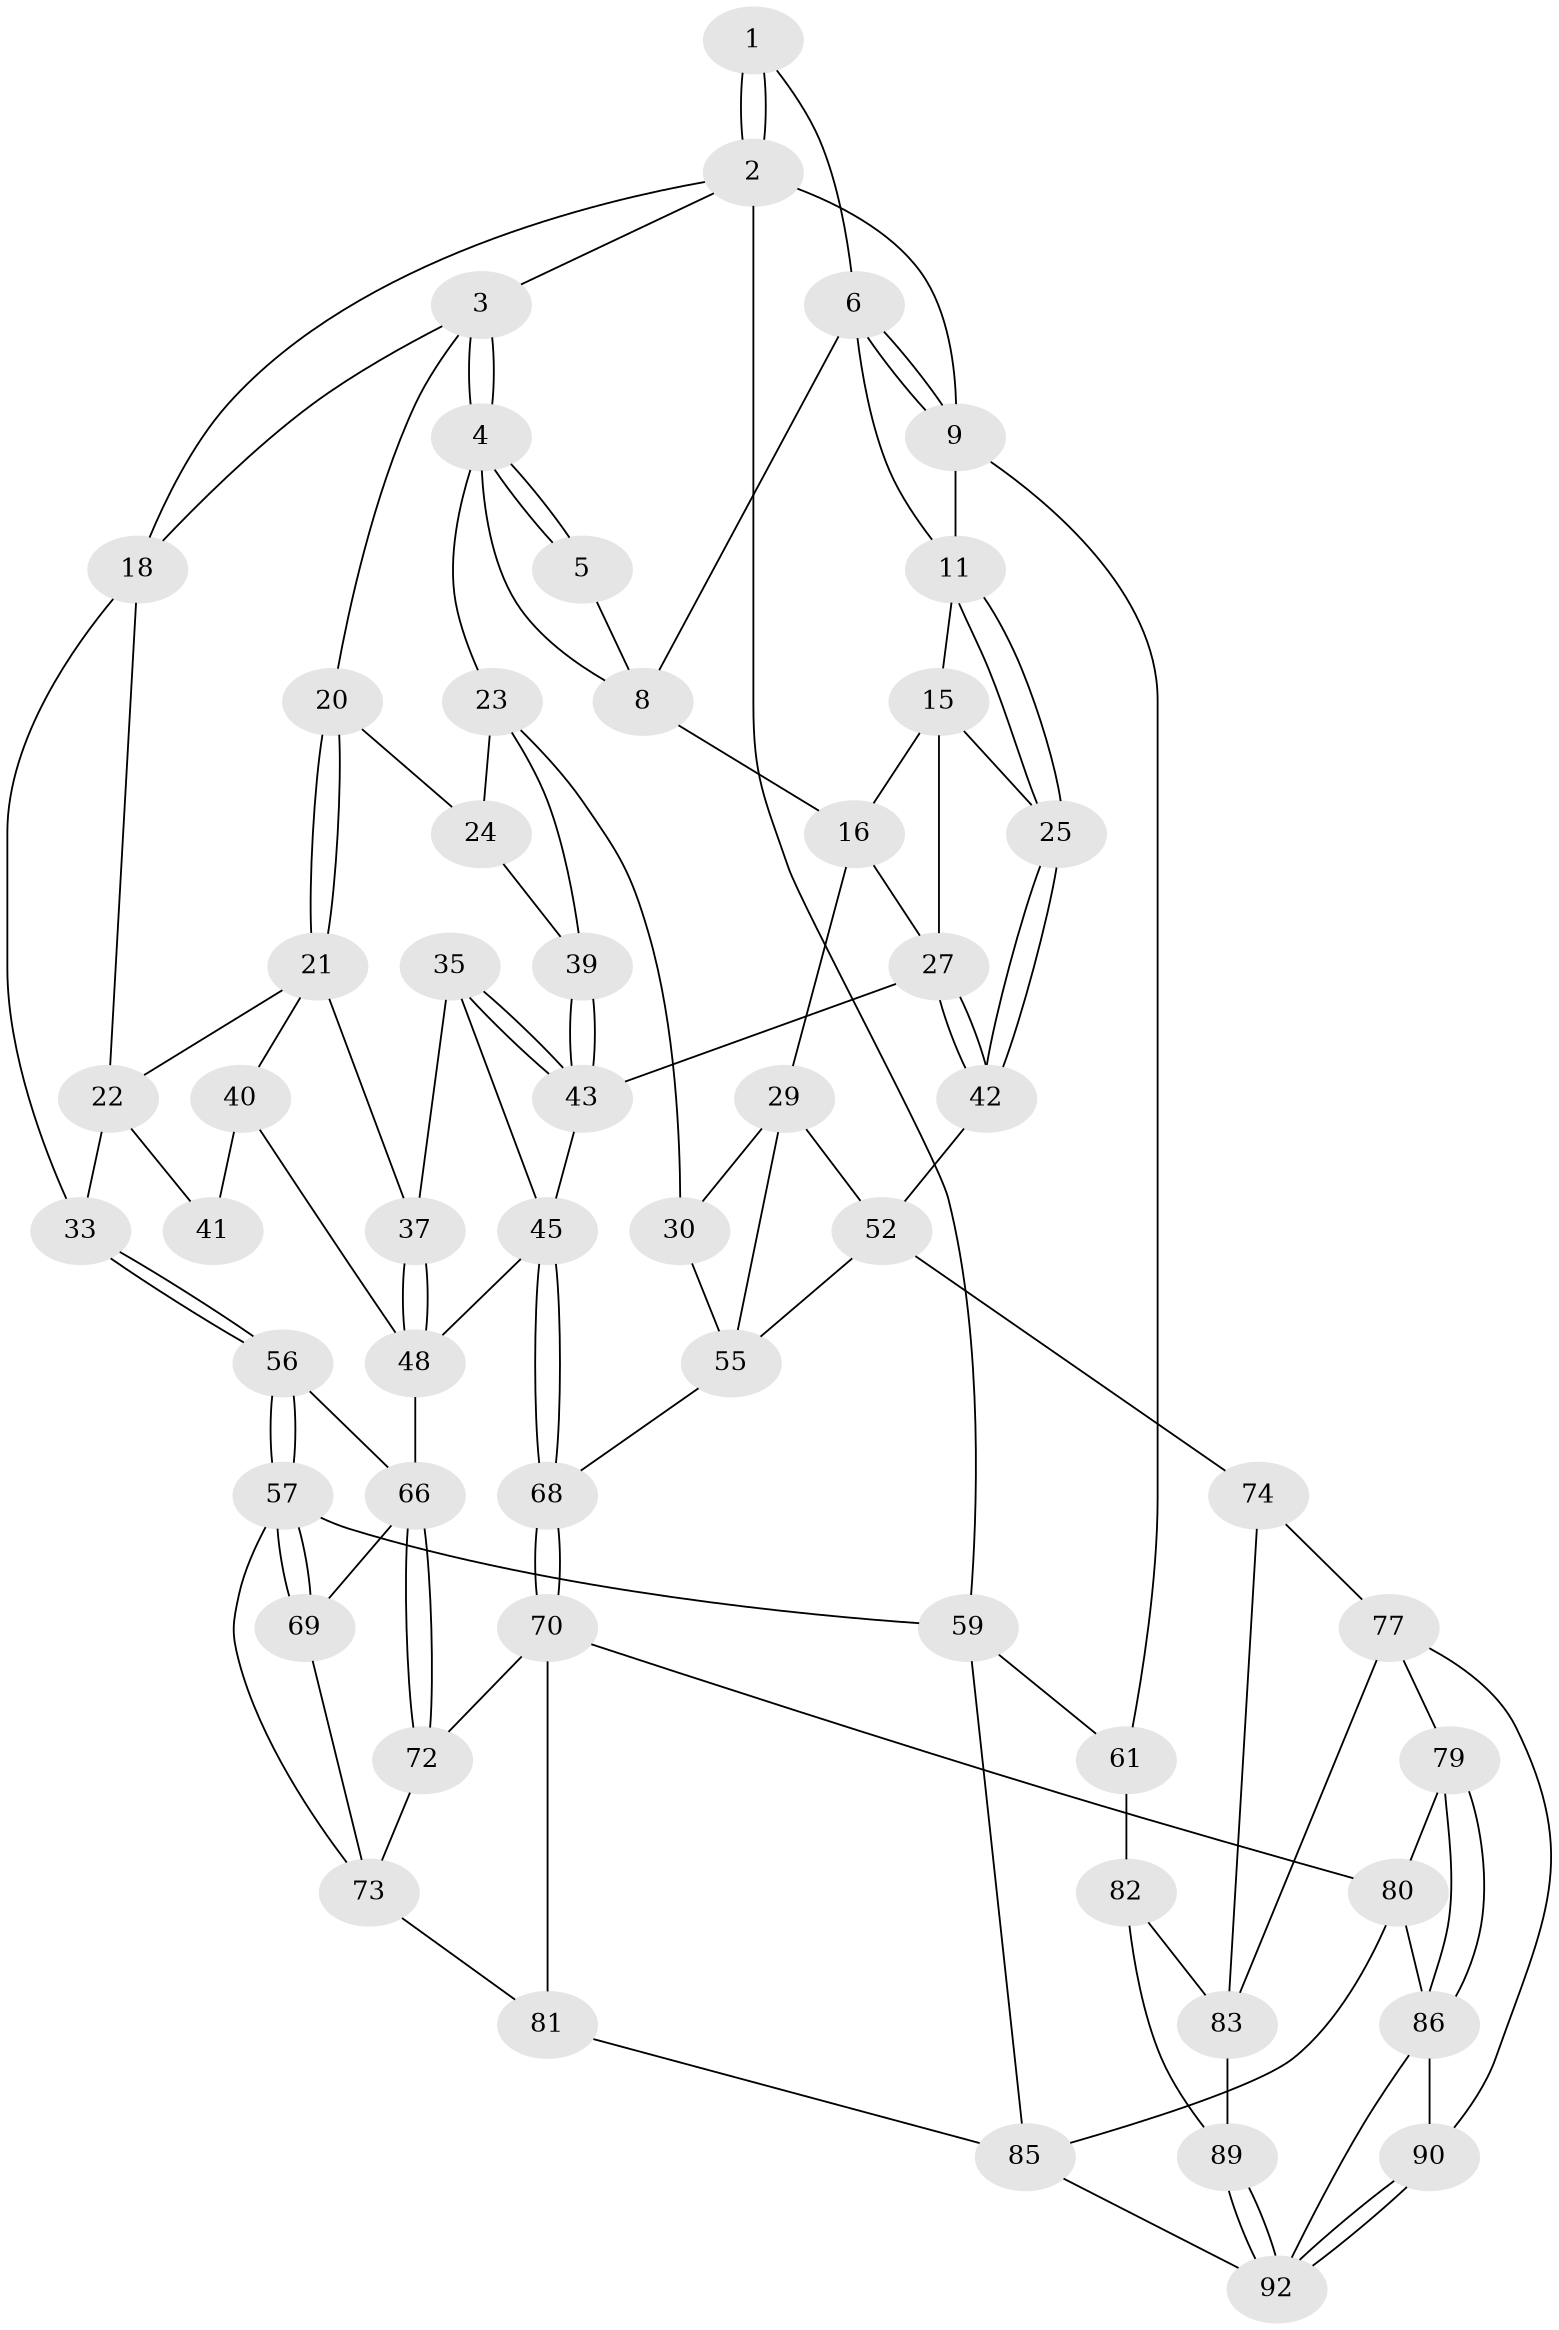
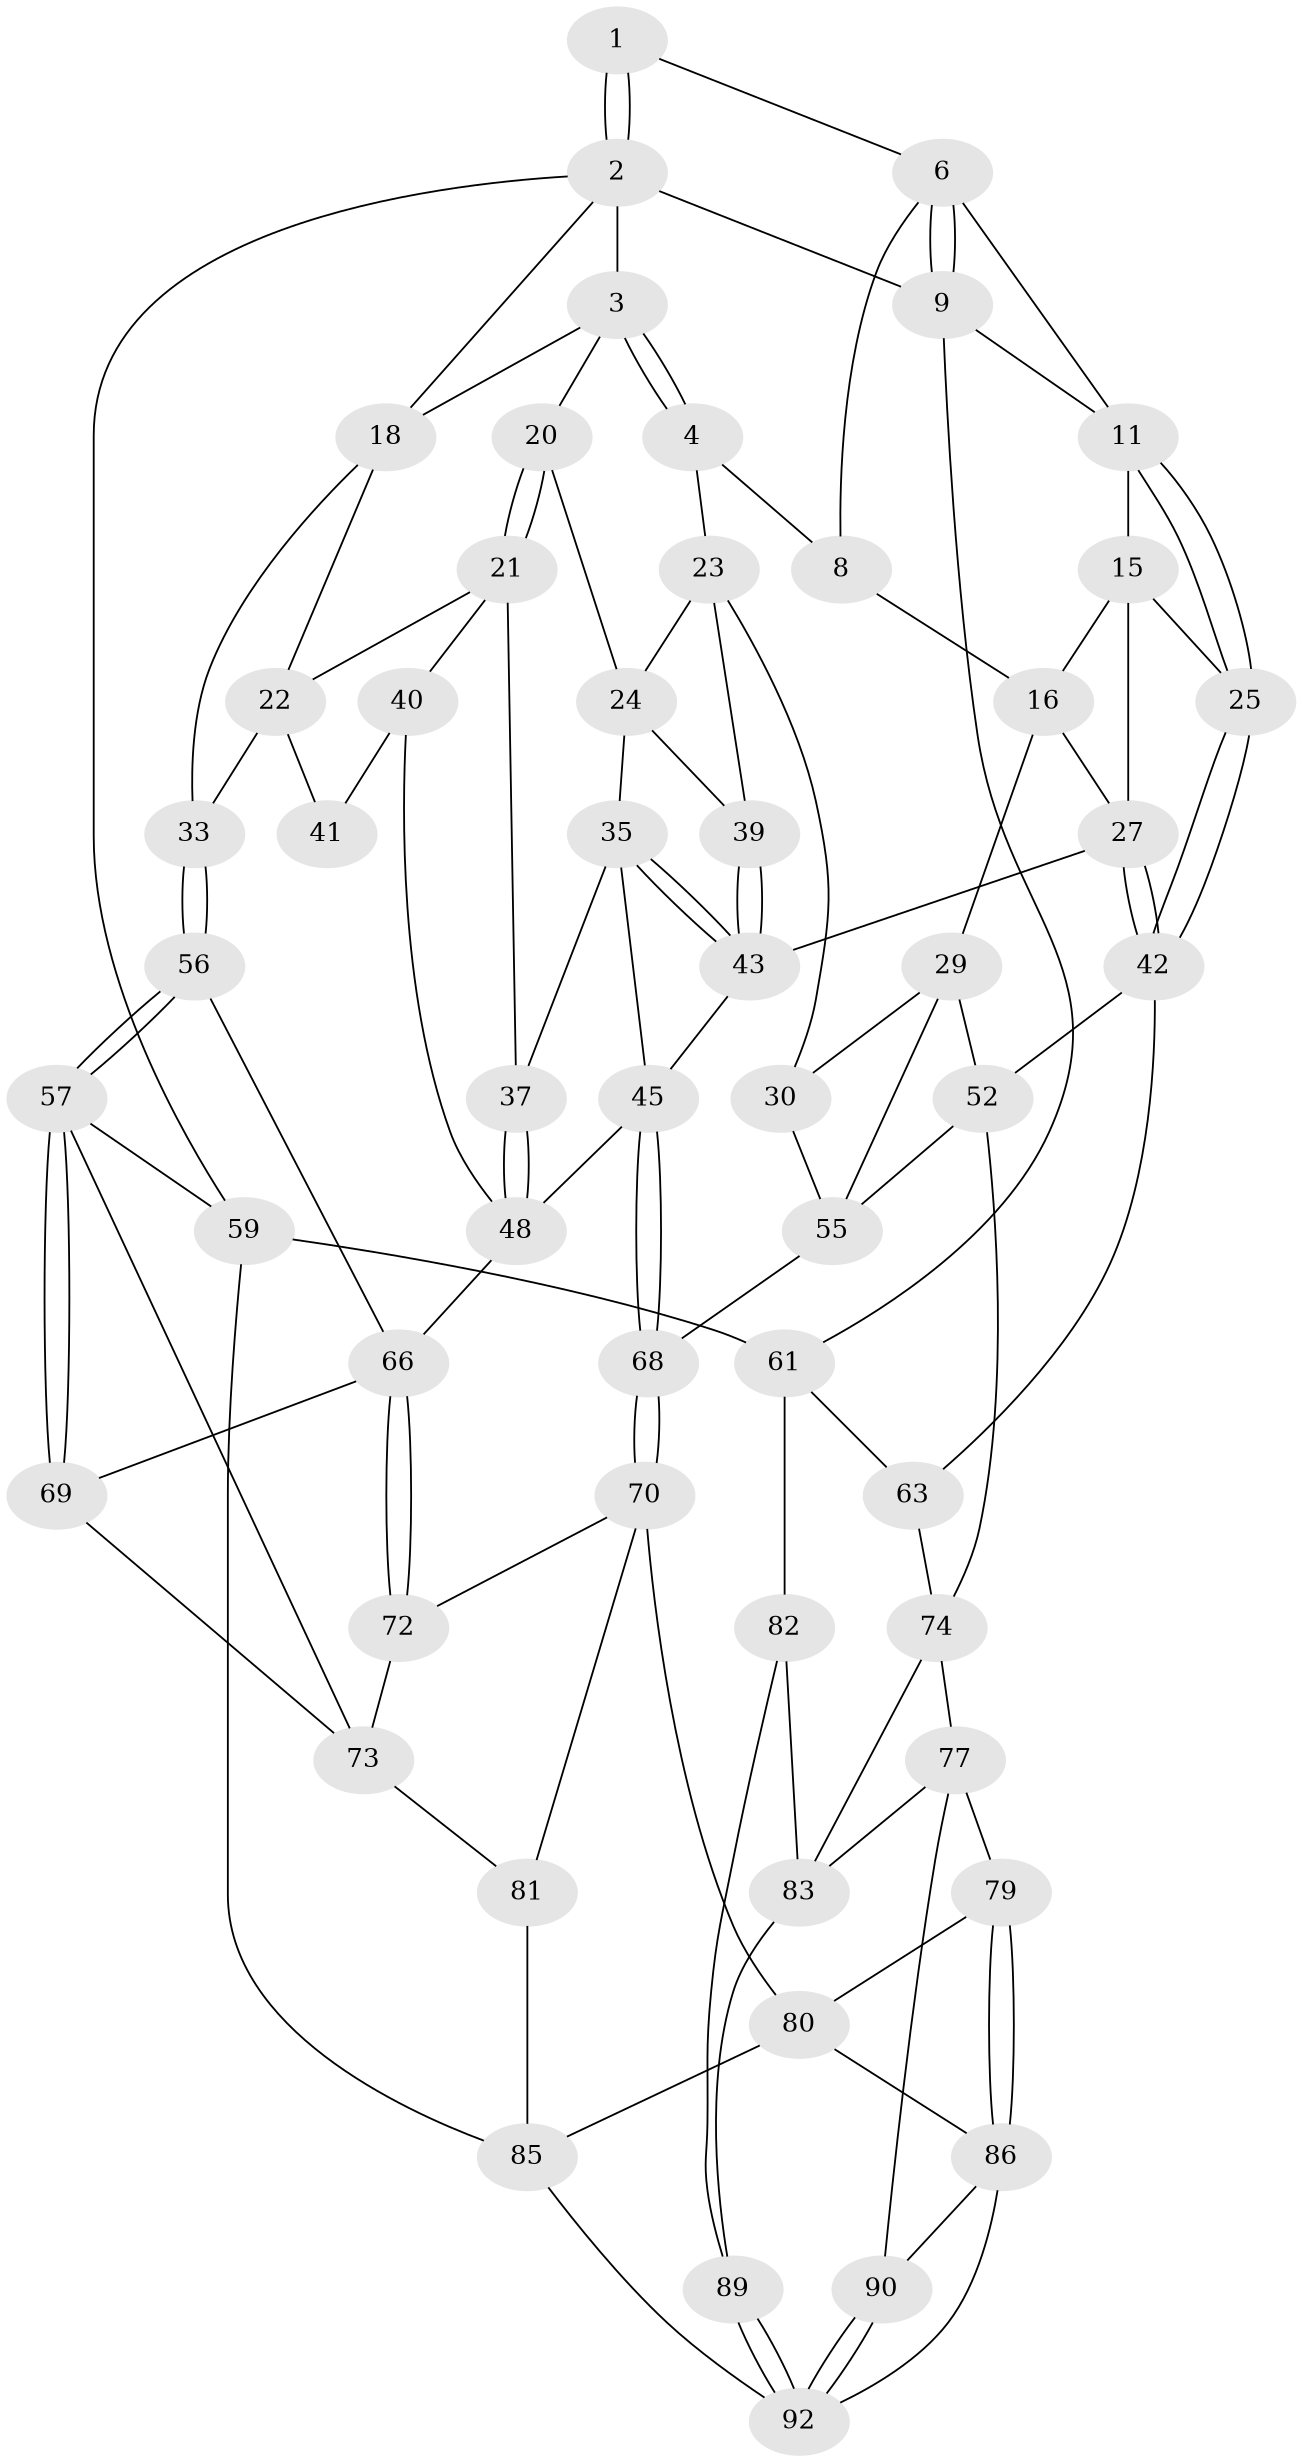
node "5": removed
edge "24" -- "35": added
node "63": added
